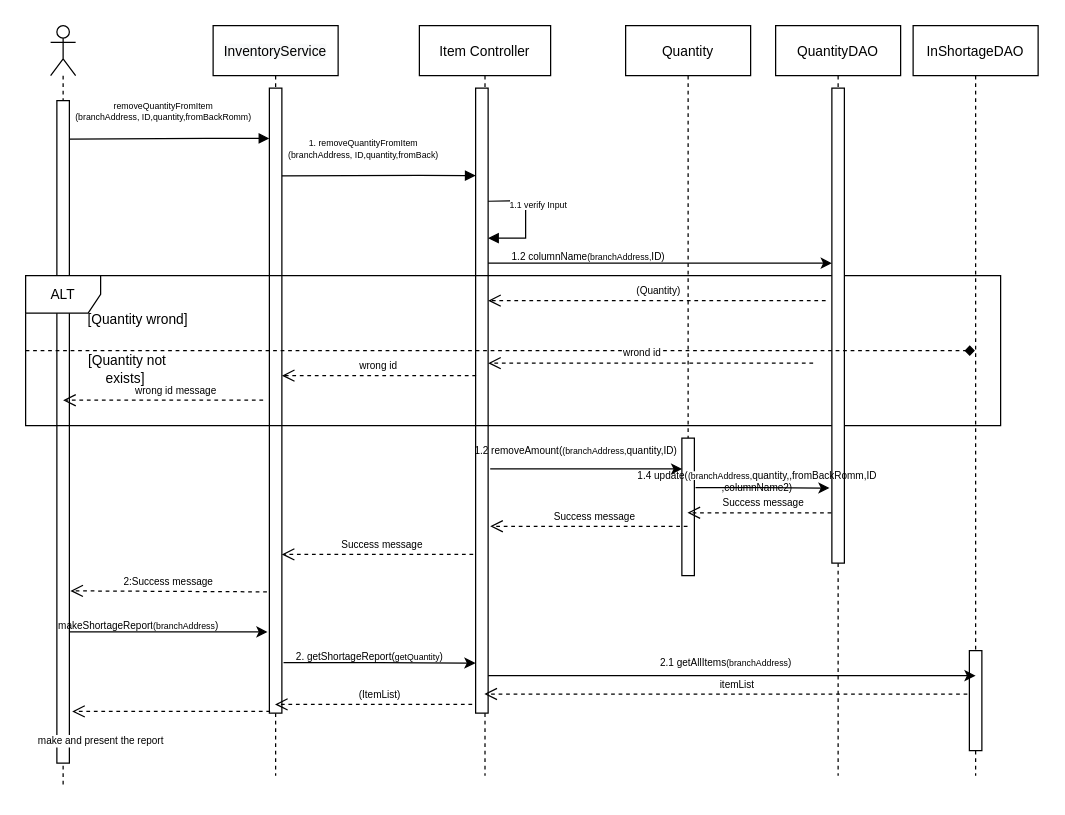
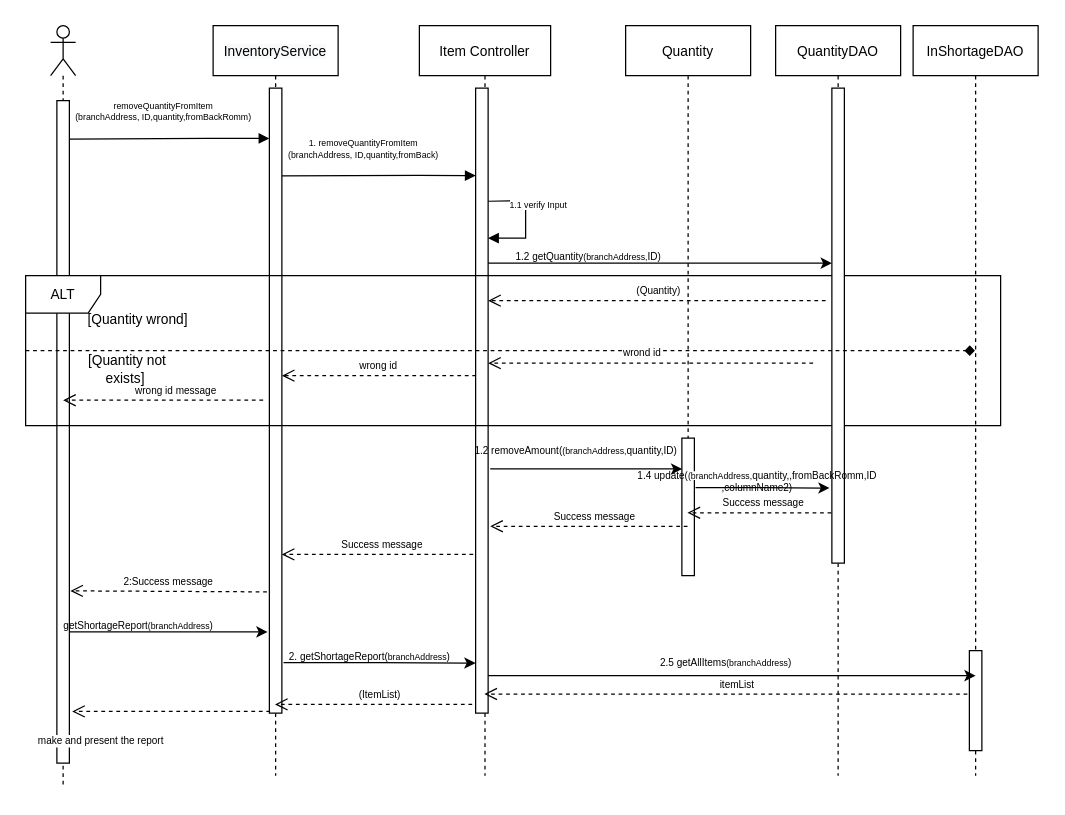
node "1.2 columnName(branchAddress,ID)": label "1.2 columnName(branchAddress,ID)" -> "1.2 getQuantity(branchAddress,ID)"
node "makeShortageReport(branchAddress)": label "makeShortageReport(branchAddress)" -> "getShortageReport(branchAddress)"
node "2. getShortageReport(getQuantity)": label "2. getShortageReport(getQuantity)" -> "2. getShortageReport(branchAddress)"
node "2.1 getAllItems(branchAddress)": label "2.1 getAllItems(branchAddress)" -> "2.5 getAllItems(branchAddress)"
